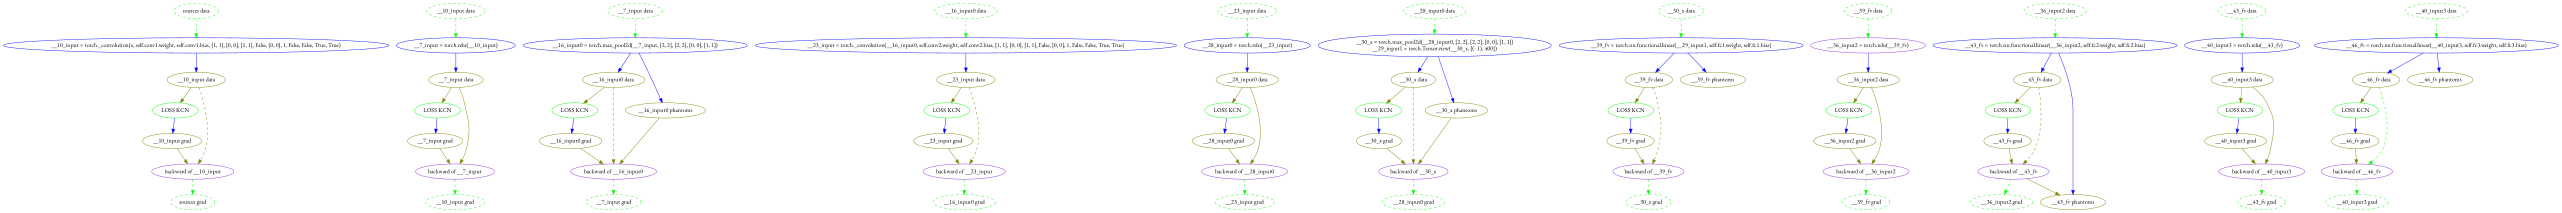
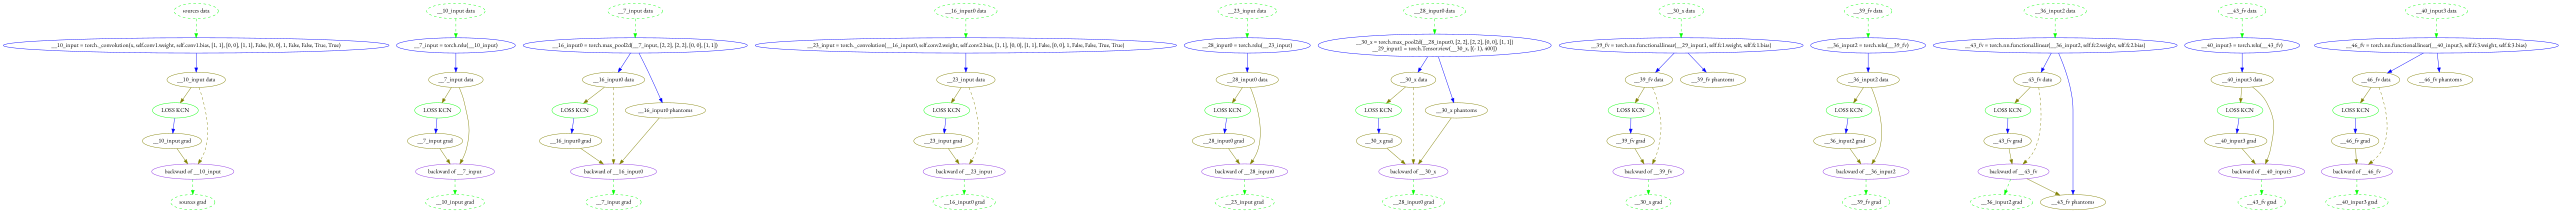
node "__36_input2 = torch.relu(__39_fv)": color blueviolet -> blue
edge "__46_fv data" -> "backward of __46_fv": color green -> olive
